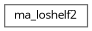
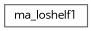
node "ma_loshelf2": label "ma_loshelf2" -> "ma_loshelf1"
